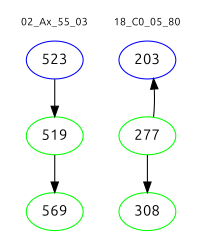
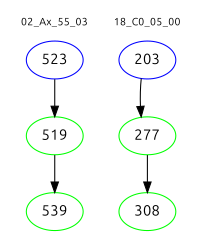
cluster "18_C0_05_80": label "18_C0_05_80" -> "18_C0_05_00"
edge "277" -> "203": reversed
node "569": label "569" -> "539"
